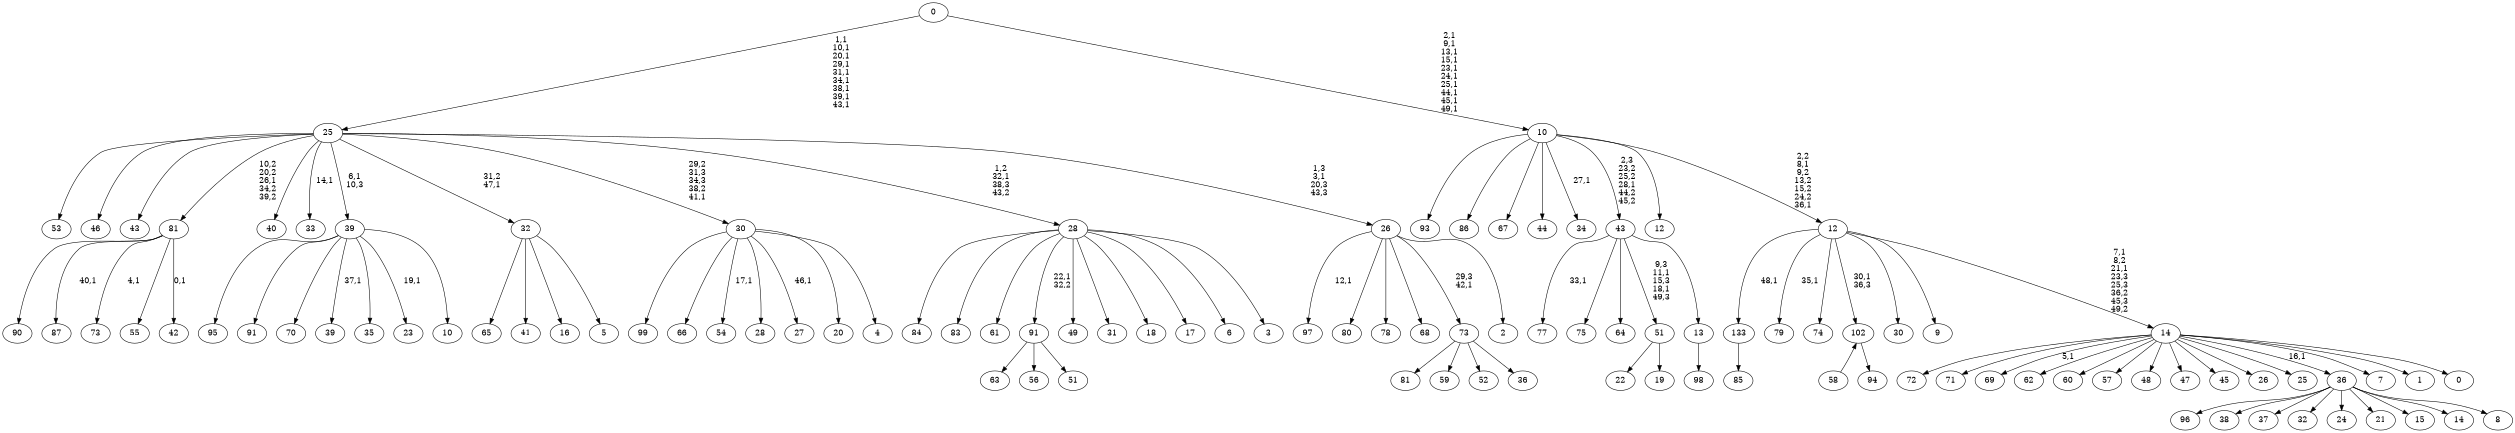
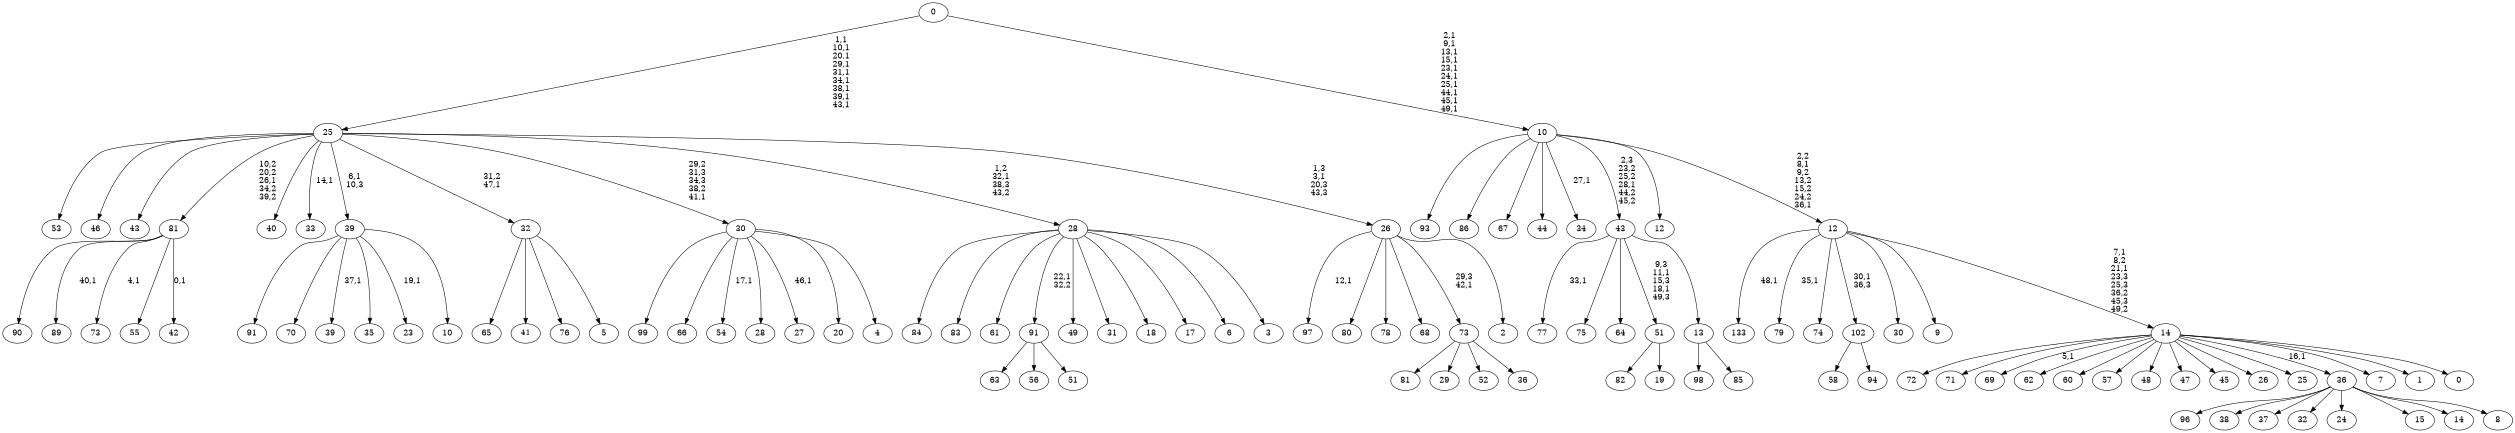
node "87": label "87" -> "89"
node "95": removed
node "16": label "16" -> "76"
edge "133" -> "85": now "13" -> "85"
edge "58" -> "102": reversed
node "59": label "59" -> "29"
node "22": label "22" -> "82"
node "21": removed
